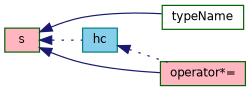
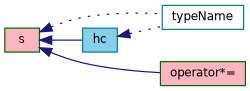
edge "typeName" -> "s": style solid -> dotted
node "typeName": color darkgreen -> teal
edge "hc" -> "s": style dotted -> solid
edge "operator*=" -> "hc": now "typeName" -> "hc"
